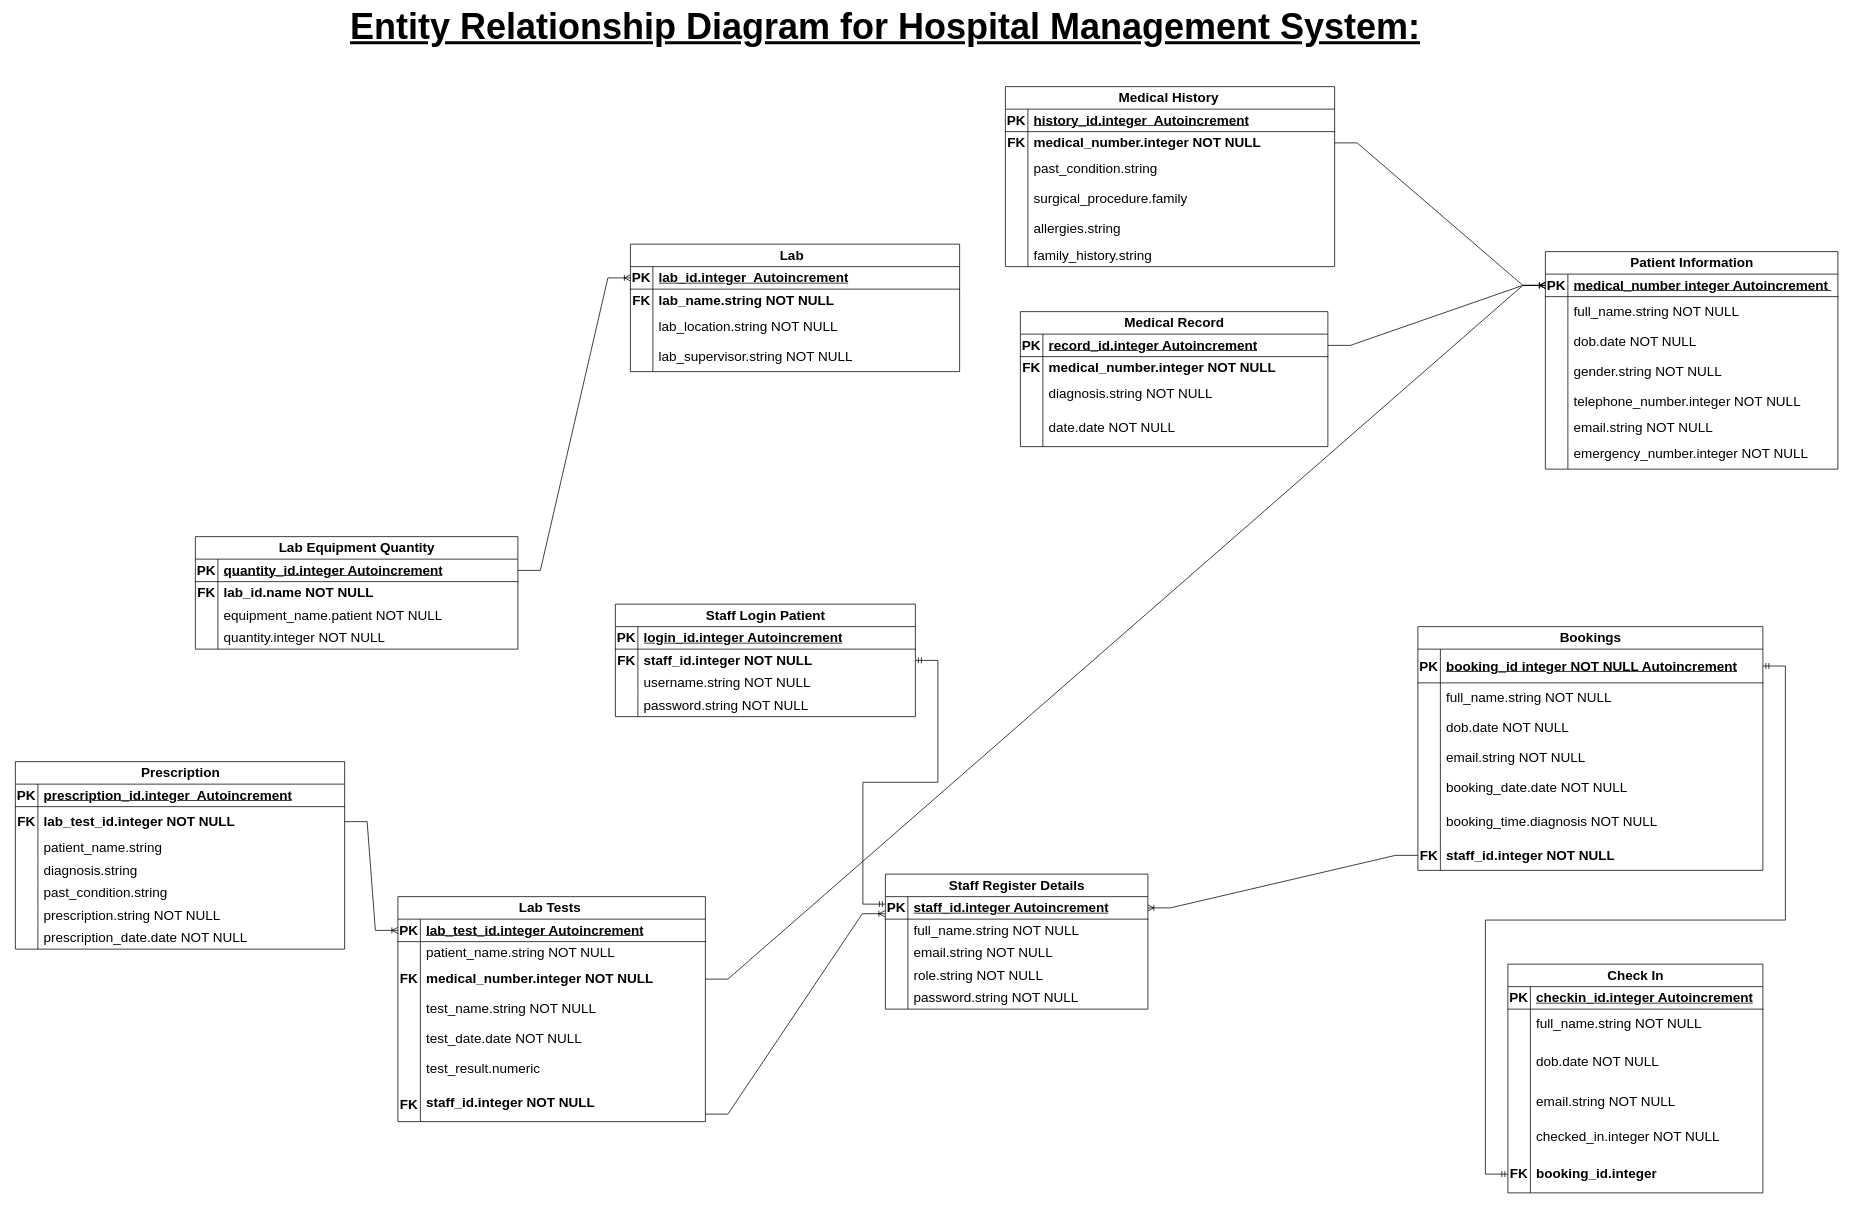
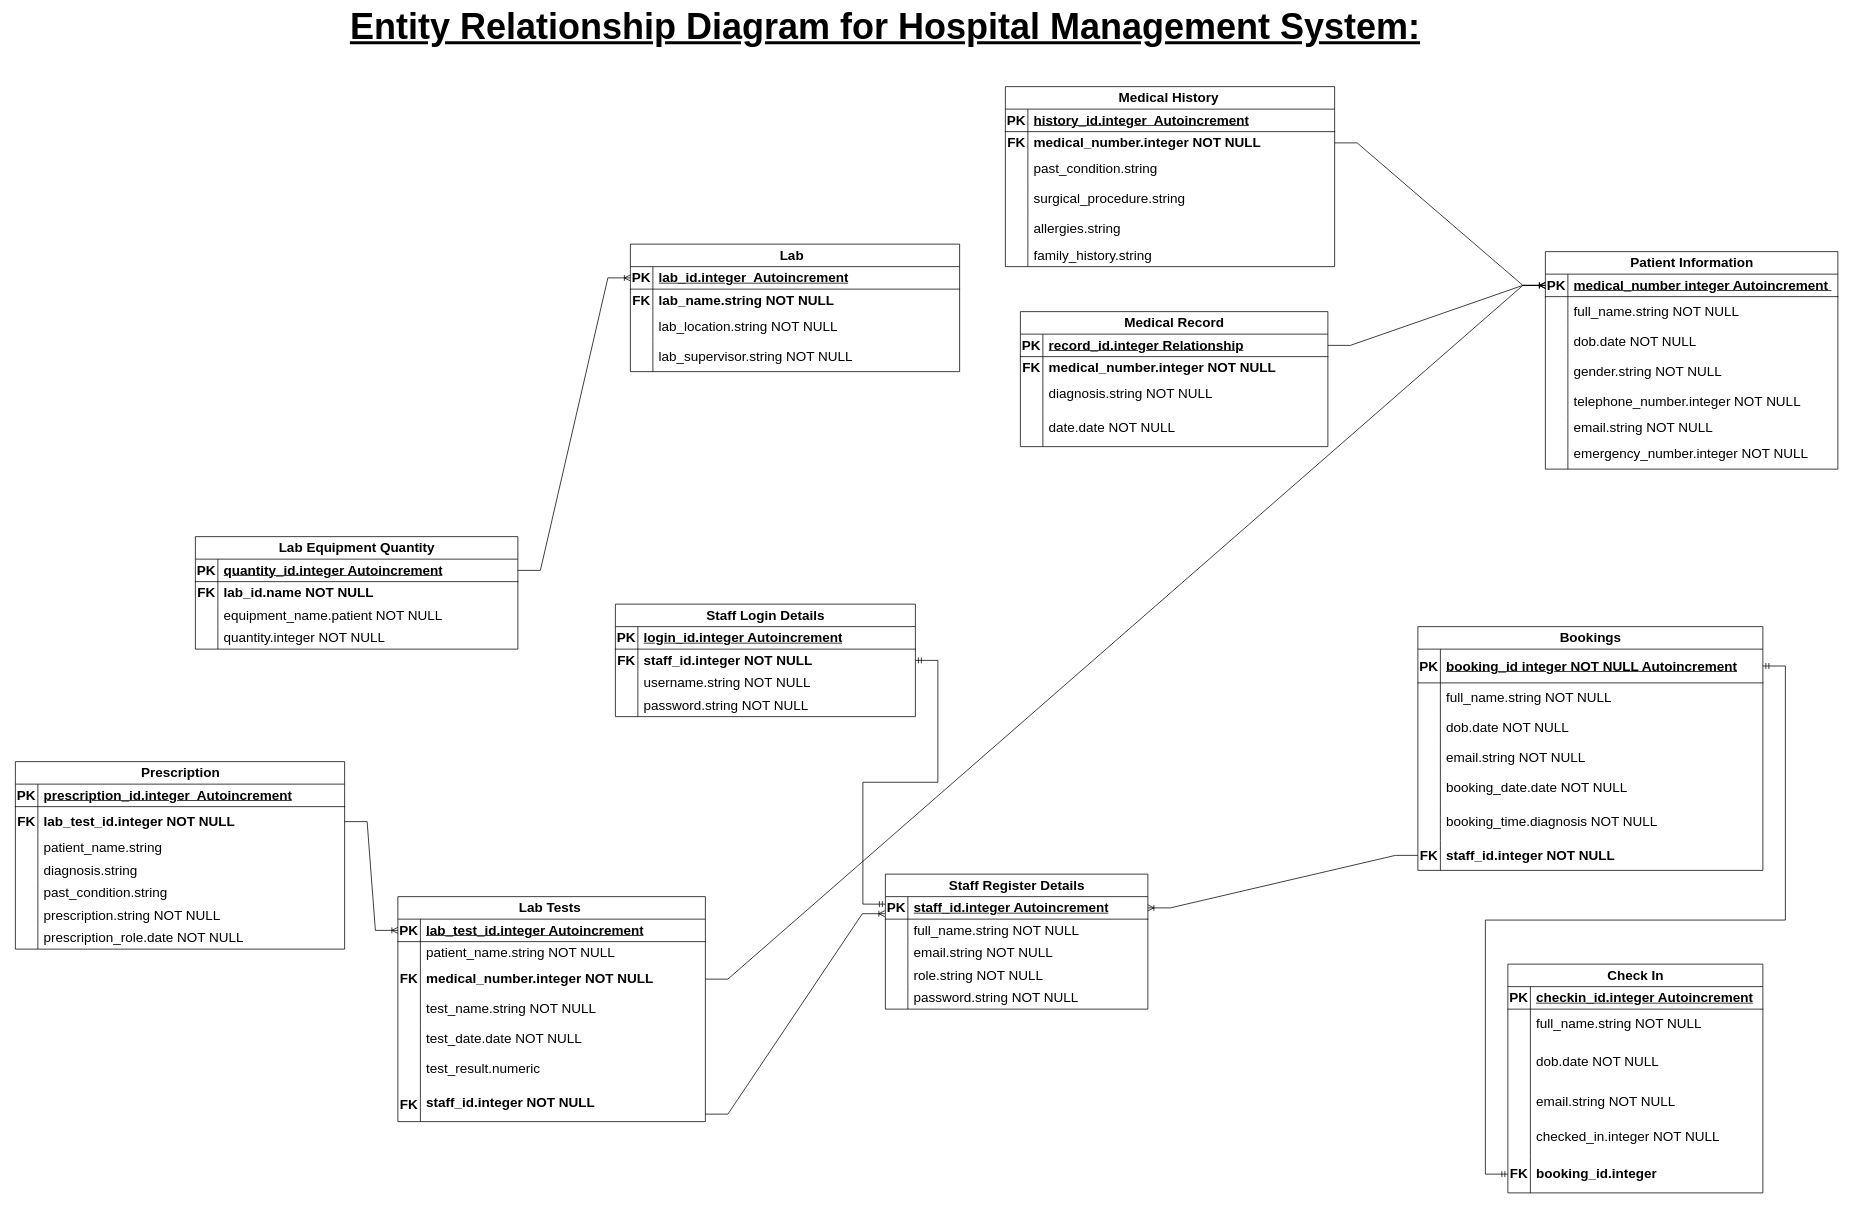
node "surgical_procedure.family": label "surgical_procedure.family" -> "surgical_procedure.string"
node "record_id.integer Autoincrement": label "record_id.integer Autoincrement" -> "record_id.integer Relationship"
node "Staff Login Patient": label "Staff Login Patient" -> "Staff Login Details"
node "prescription_date.date NOT NULL": label "prescription_date.date NOT NULL" -> "prescription_role.date NOT NULL"
